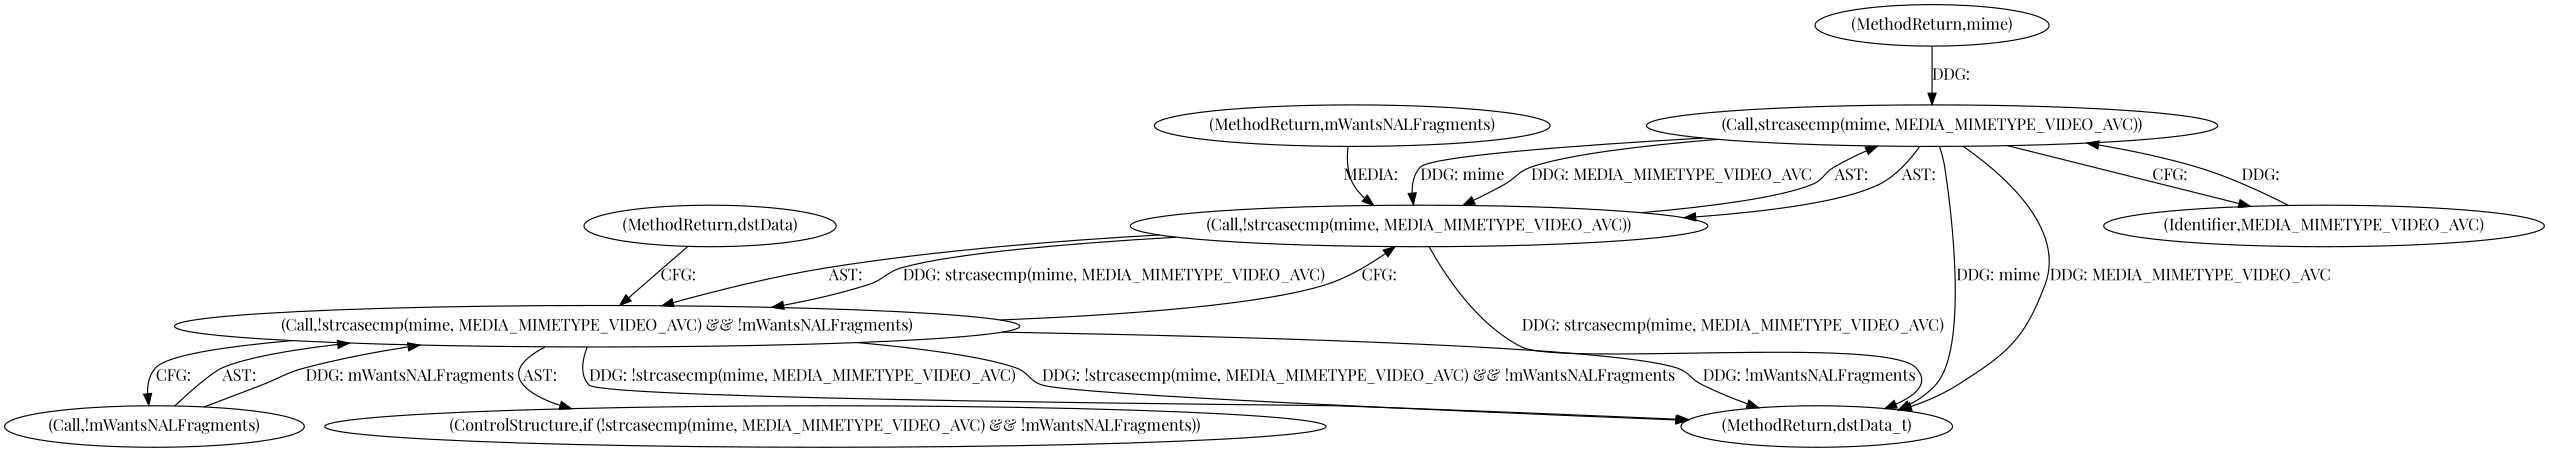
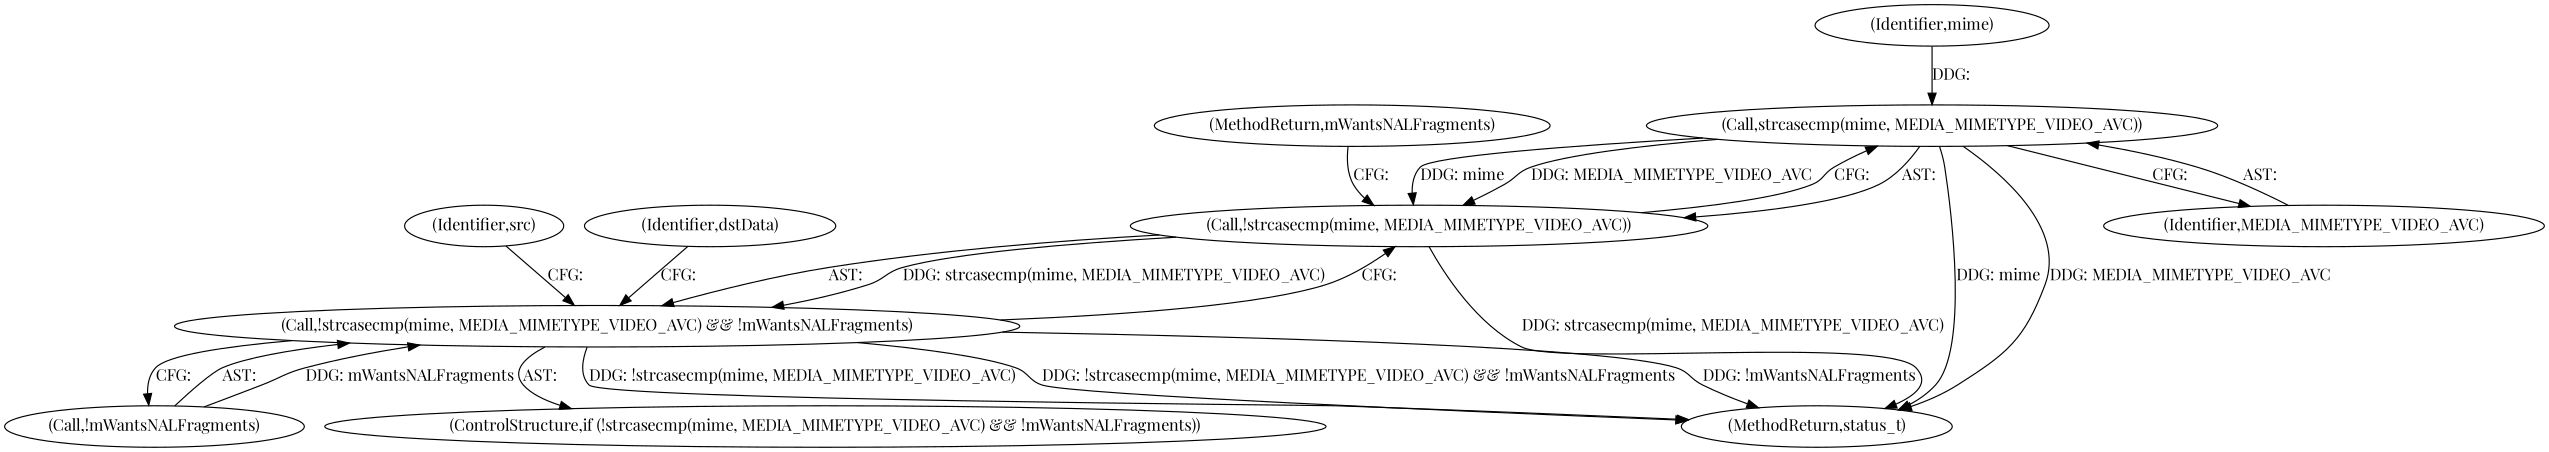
node "(MethodReturn,mime)": label "(MethodReturn,mime)" -> "(Identifier,mime)"
edge "(MethodReturn,mWantsNALFragments)" -> "(Call,!strcasecmp(mime, MEDIA_MIMETYPE_VIDEO_AVC))": label "MEDIA: " -> "CFG: "
edge "(Call,!strcasecmp(mime, MEDIA_MIMETYPE_VIDEO_AVC))" -> "(Call,strcasecmp(mime, MEDIA_MIMETYPE_VIDEO_AVC))": label "AST: " -> "CFG: "
edge "(Identifier,MEDIA_MIMETYPE_VIDEO_AVC)" -> "(Call,strcasecmp(mime, MEDIA_MIMETYPE_VIDEO_AVC))": label "DDG: " -> "AST: "
node "(Identifier,src)": added
node "(MethodReturn,dstData)": label "(MethodReturn,dstData)" -> "(Identifier,dstData)"
node "(MethodReturn,dstData_t)": label "(MethodReturn,dstData_t)" -> "(MethodReturn,status_t)"
